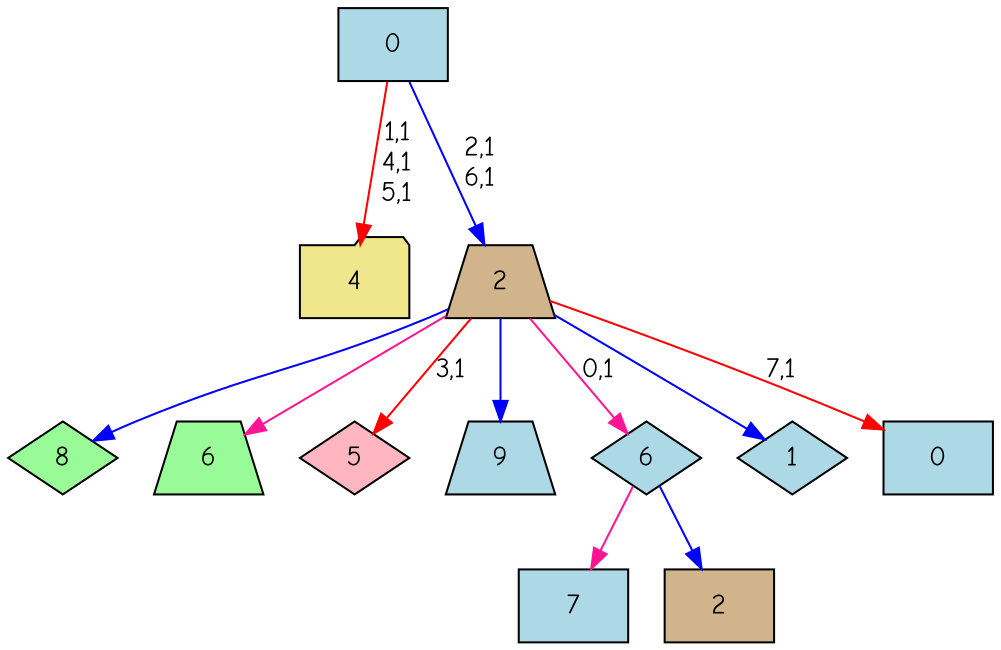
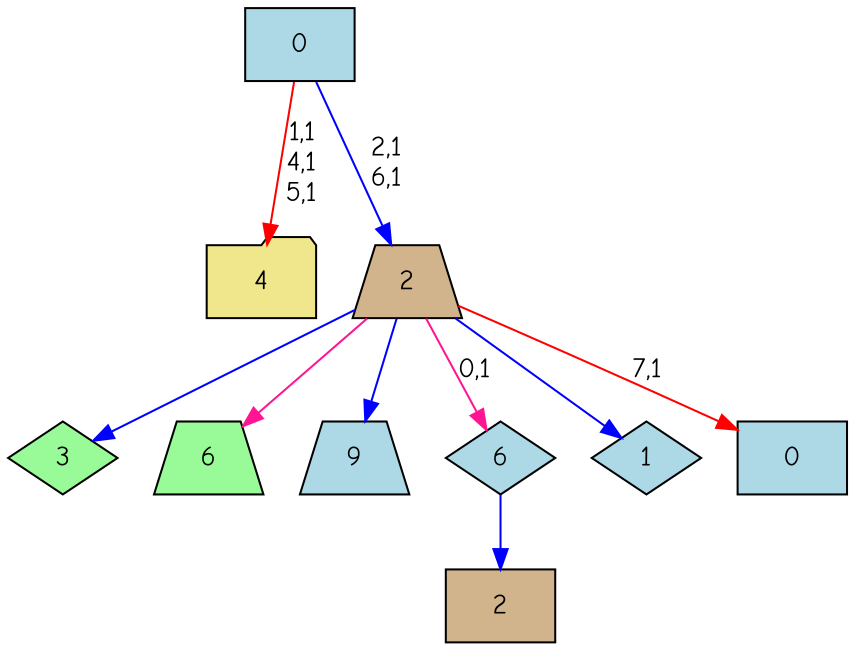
node "8": label "8" -> "3"
node "5": removed
node "7": removed
